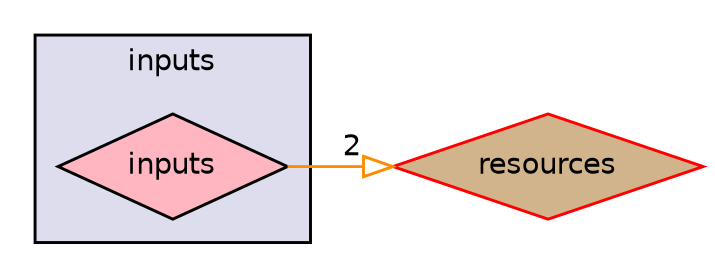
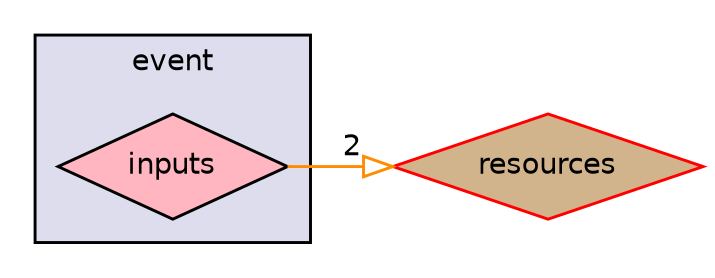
cluster "inputs": label "inputs" -> "event"
